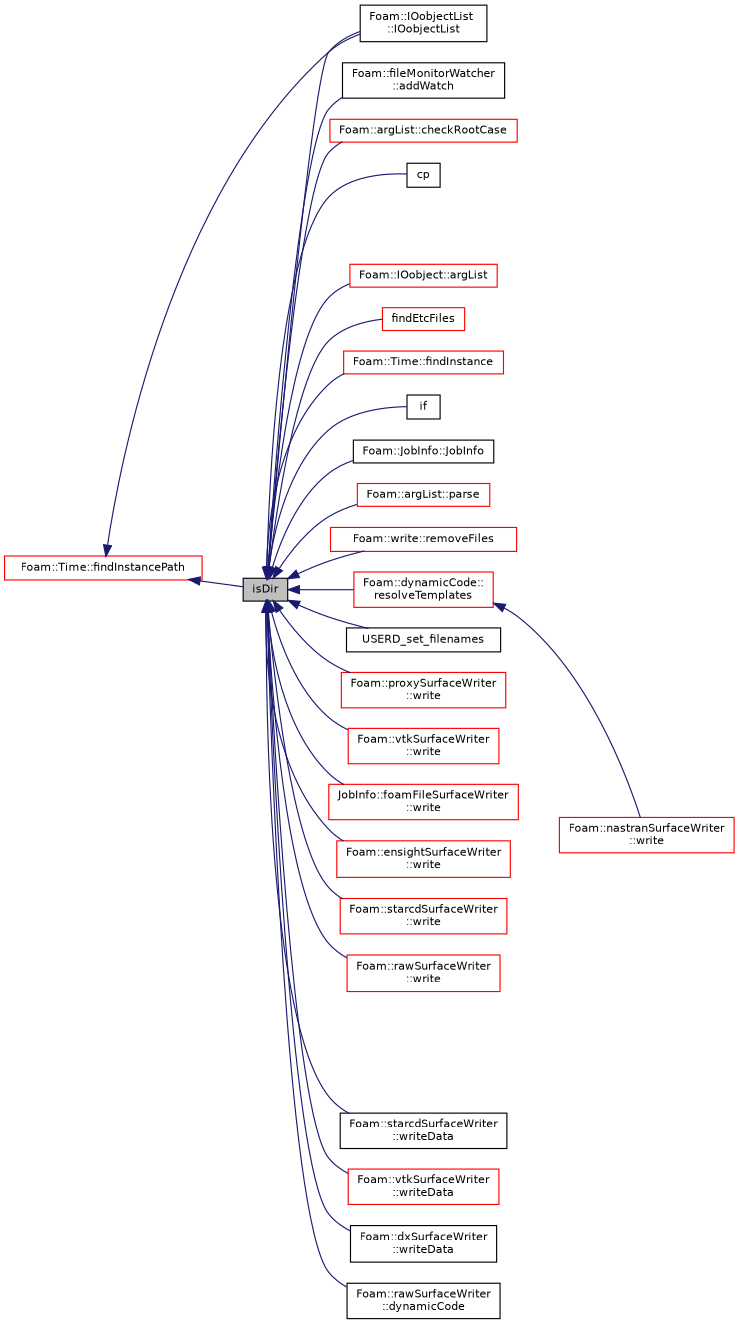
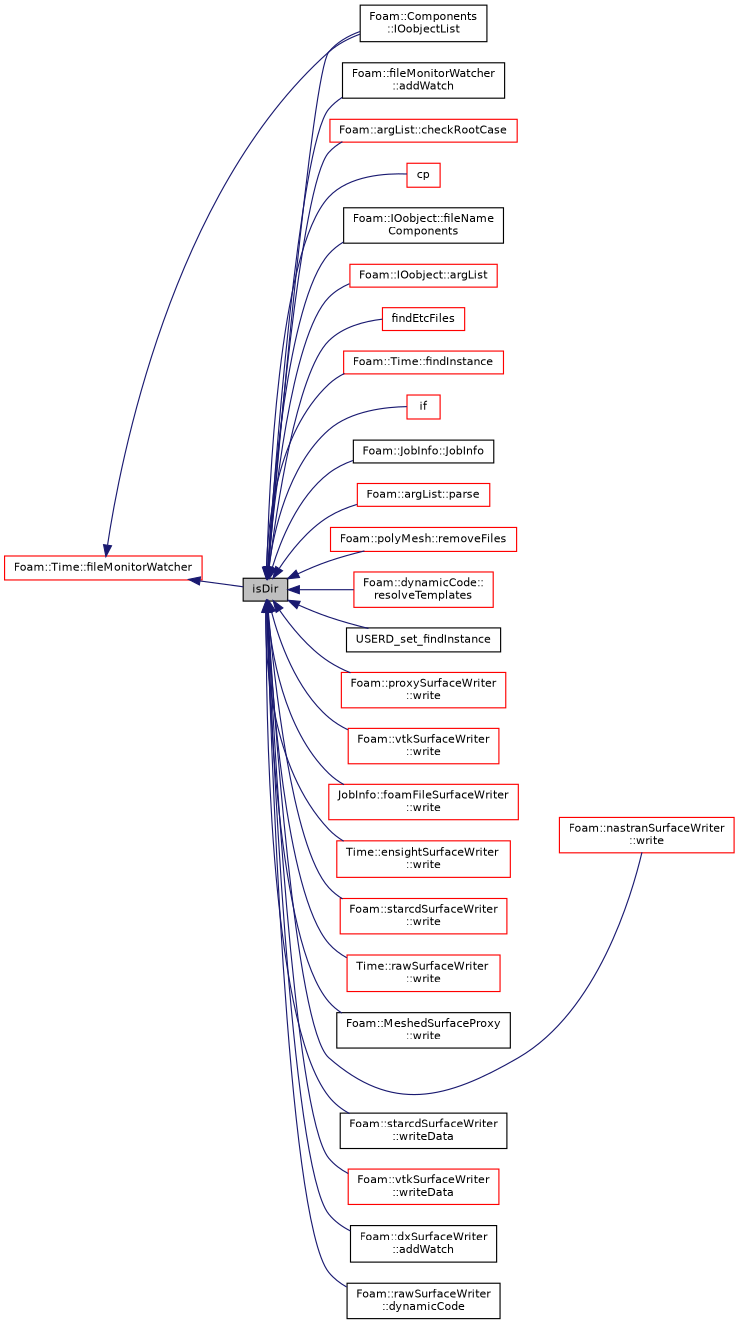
node "Foam::IOobjectList ::IOobjectList": label "Foam::IOobjectList ::IOobjectList" -> "Foam::Components ::IOobjectList"
node "cp": color black -> red
node "Foam::IOobject::fileName Components": added
node "if": color black -> red
node "Foam::write::removeFiles": label "Foam::write::removeFiles" -> "Foam::polyMesh::removeFiles"
node "Foam::Time::findInstancePath": label "Foam::Time::findInstancePath" -> "Foam::Time::fileMonitorWatcher"
node "USERD_set_filenames": label "USERD_set_filenames" -> "USERD_set_findInstance"
edge "Foam::nastranSurfaceWriter ::write" -> "Foam::dynamicCode:: resolveTemplates": now "Foam::nastranSurfaceWriter ::write" -> "isDir"
node "Foam::ensightSurfaceWriter ::write": label "Foam::ensightSurfaceWriter ::write" -> "Time::ensightSurfaceWriter ::write"
node "Foam::rawSurfaceWriter ::write": label "Foam::rawSurfaceWriter ::write" -> "Time::rawSurfaceWriter ::write"
node "Foam::MeshedSurfaceProxy ::write": added
node "Foam::dxSurfaceWriter ::writeData": label "Foam::dxSurfaceWriter ::writeData" -> "Foam::dxSurfaceWriter ::addWatch"
